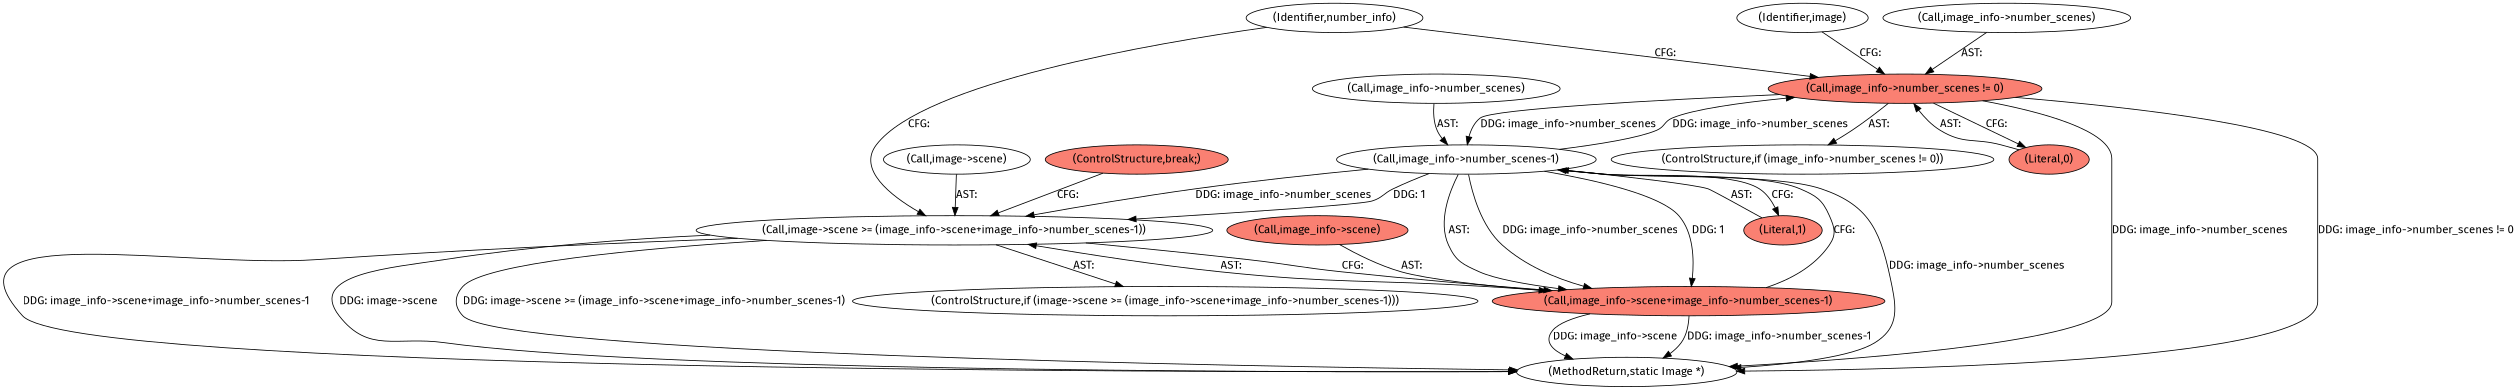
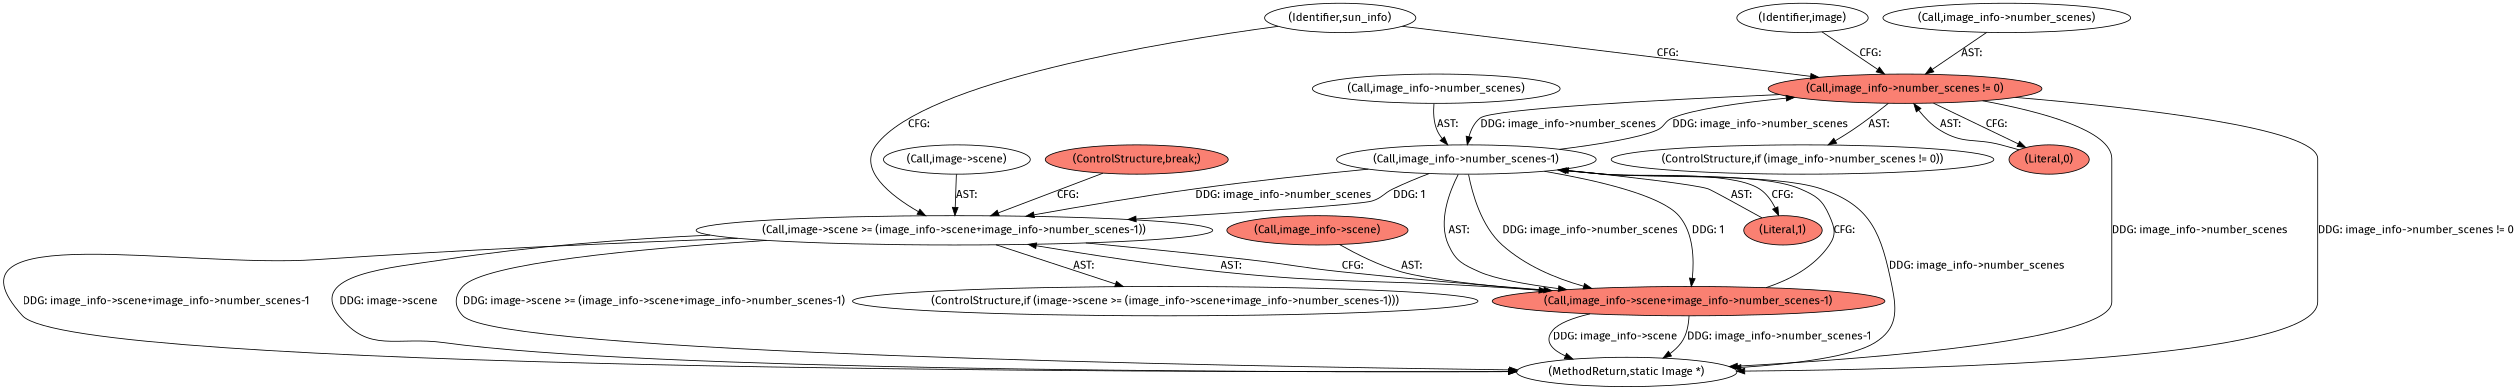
node "(Identifier,number_info)": label "(Identifier,number_info)" -> "(Identifier,sun_info)"
